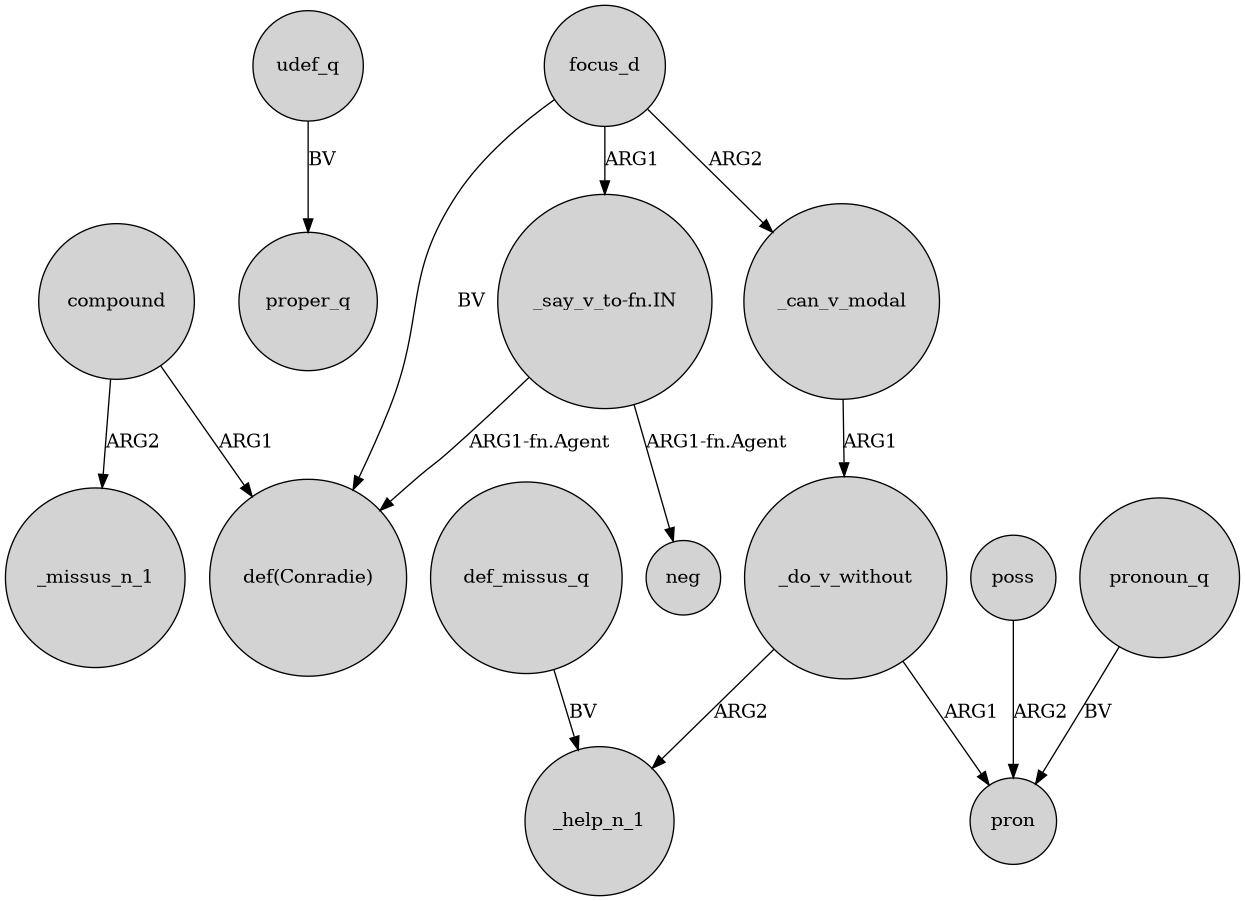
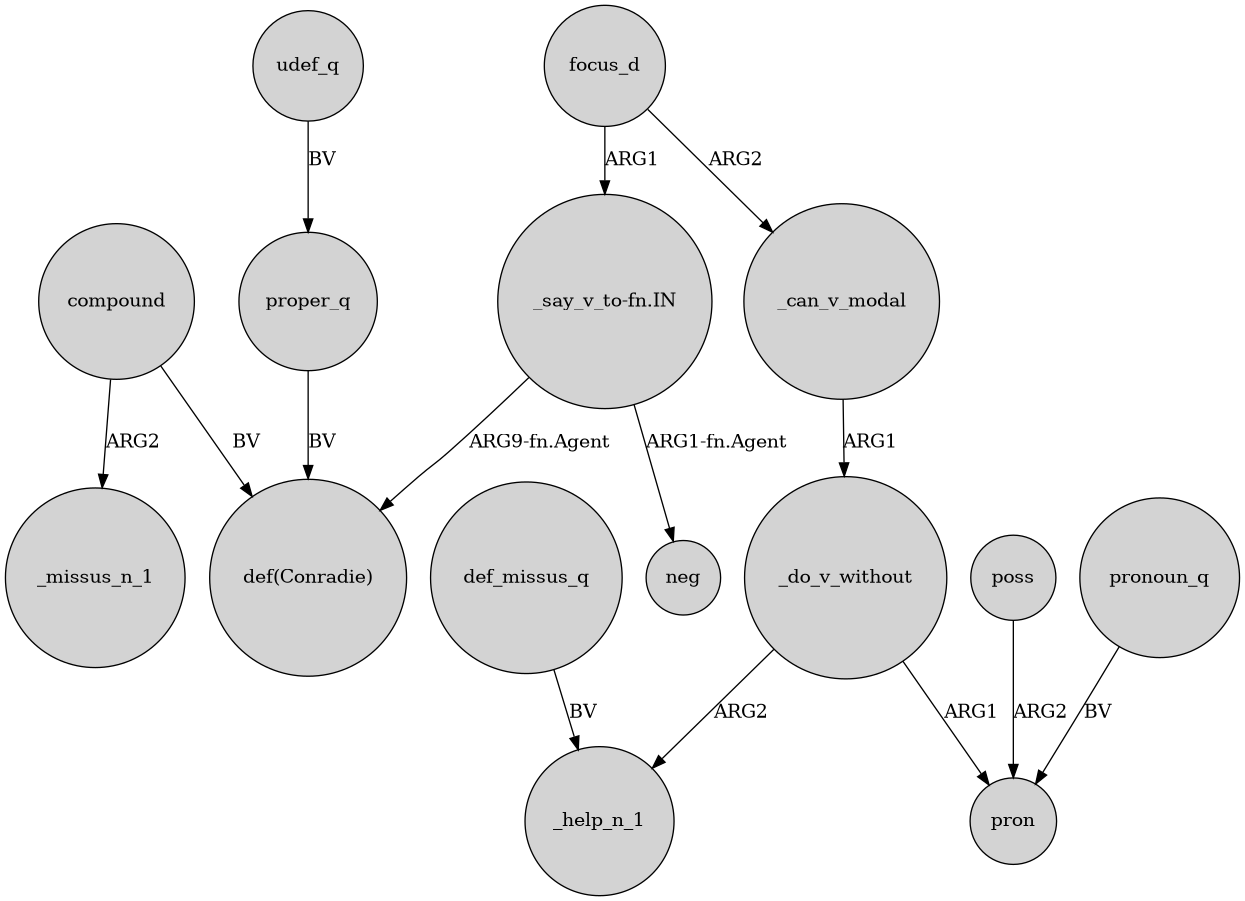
edge "focus_d" -> "def(Conradie)": now "proper_q" -> "def(Conradie)"
edge "compound" -> "def(Conradie)": label "ARG1" -> "BV"
edge "_say_v_to-fn.IN" -> "def(Conradie)": label "ARG1-fn.Agent" -> "ARG9-fn.Agent"
